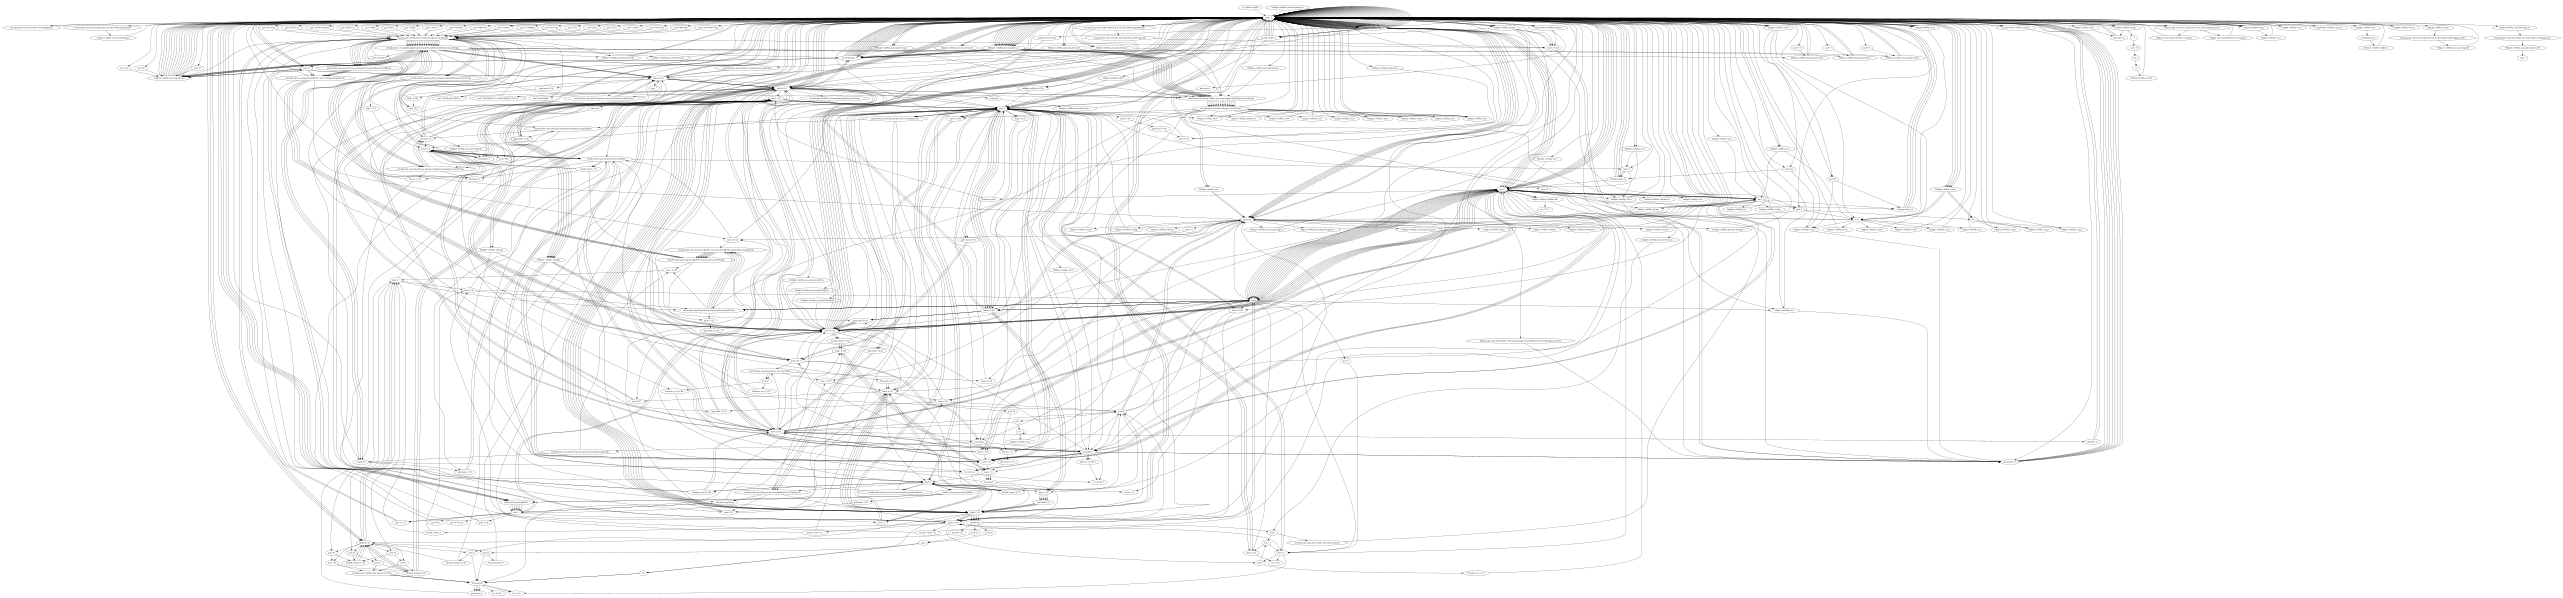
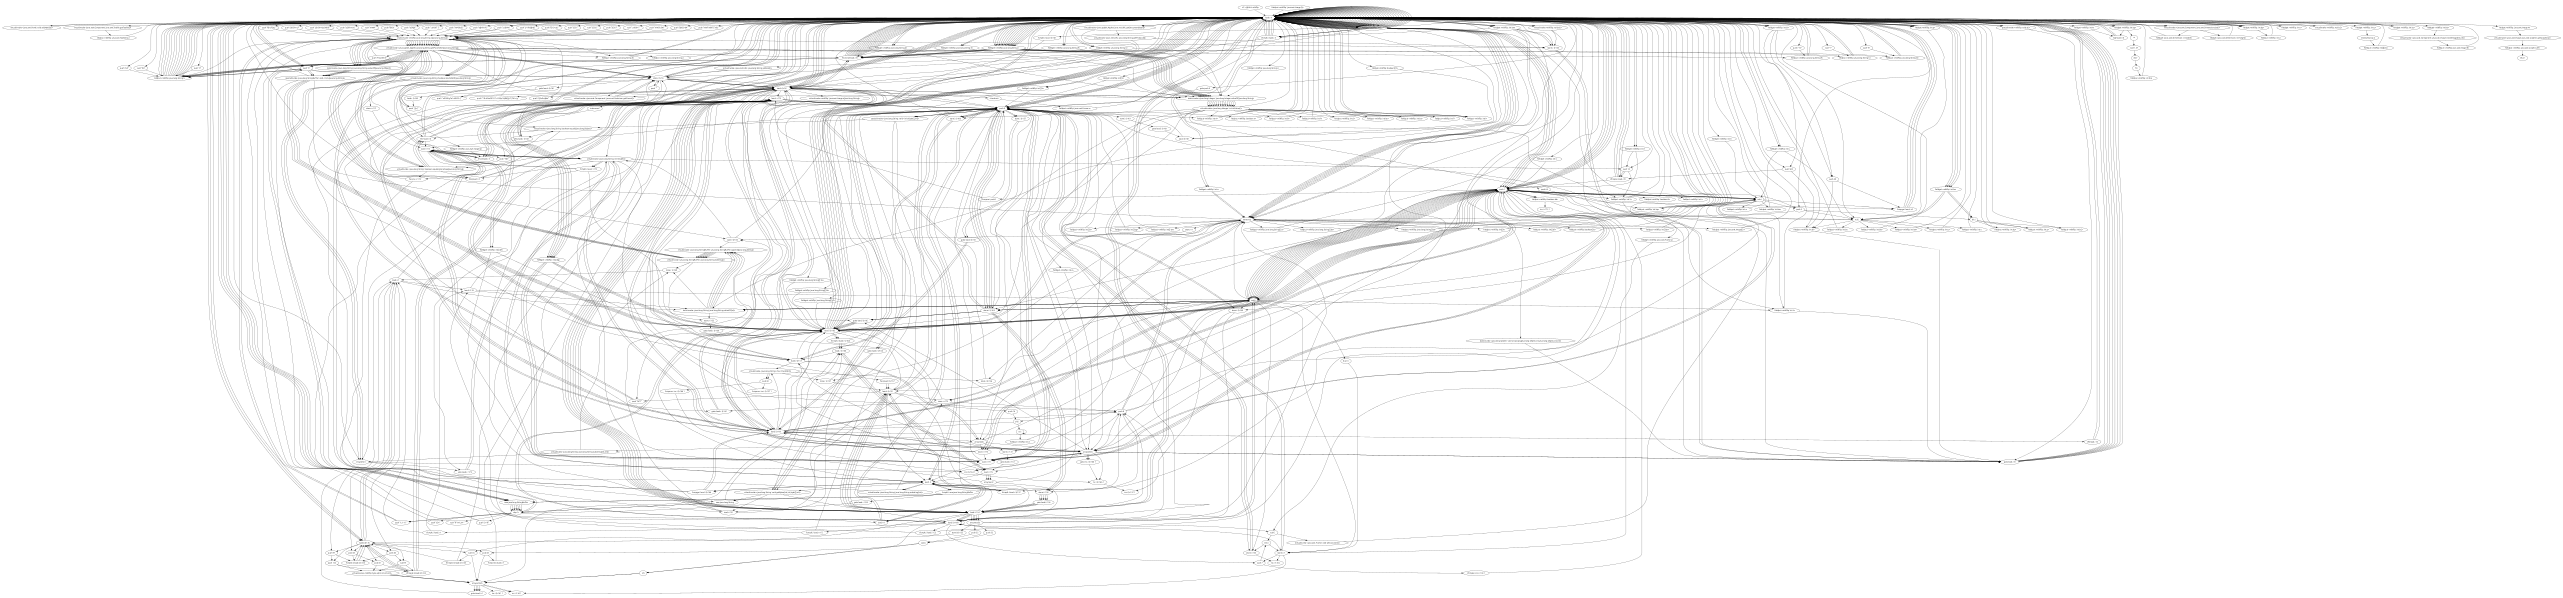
edge "load.r r172" -> "ifcmpne.c inc.i $r166 1": now "load.r r172" -> "load.i $r166"
edge "push 16" -> "store.i r172": now "push 16" -> "shl.i"
edge "new java.lang.String" -> "store.r $r157": now "new java.lang.String" -> "load.r $r166"
edge "load.i r173" -> "load.i r172": now "load.i r173" -> "push 4"
edge "inc.i $r163 1" -> "inc.i $r157 1": now "inc.i $r166 1" -> "inc.i $r157 1"
